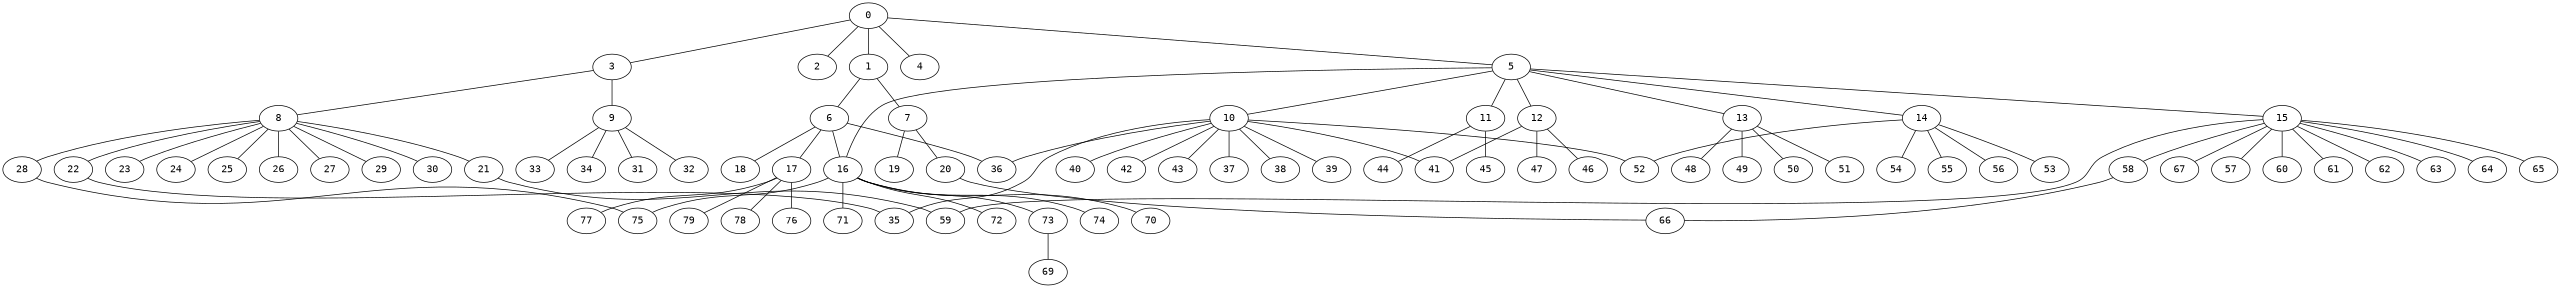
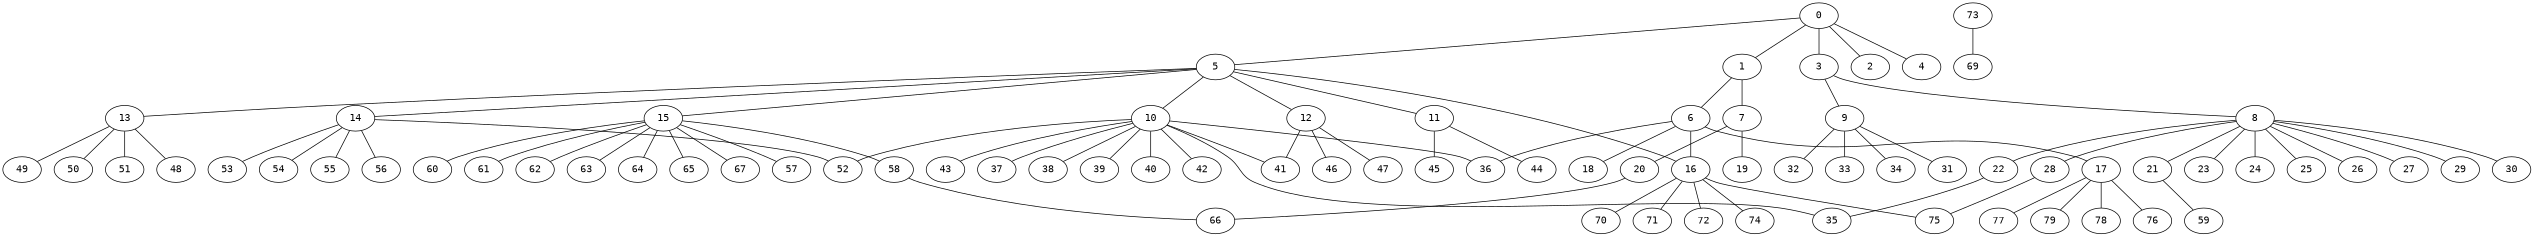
edge "16" -- "73": removed
edge "15" -- "59": removed
